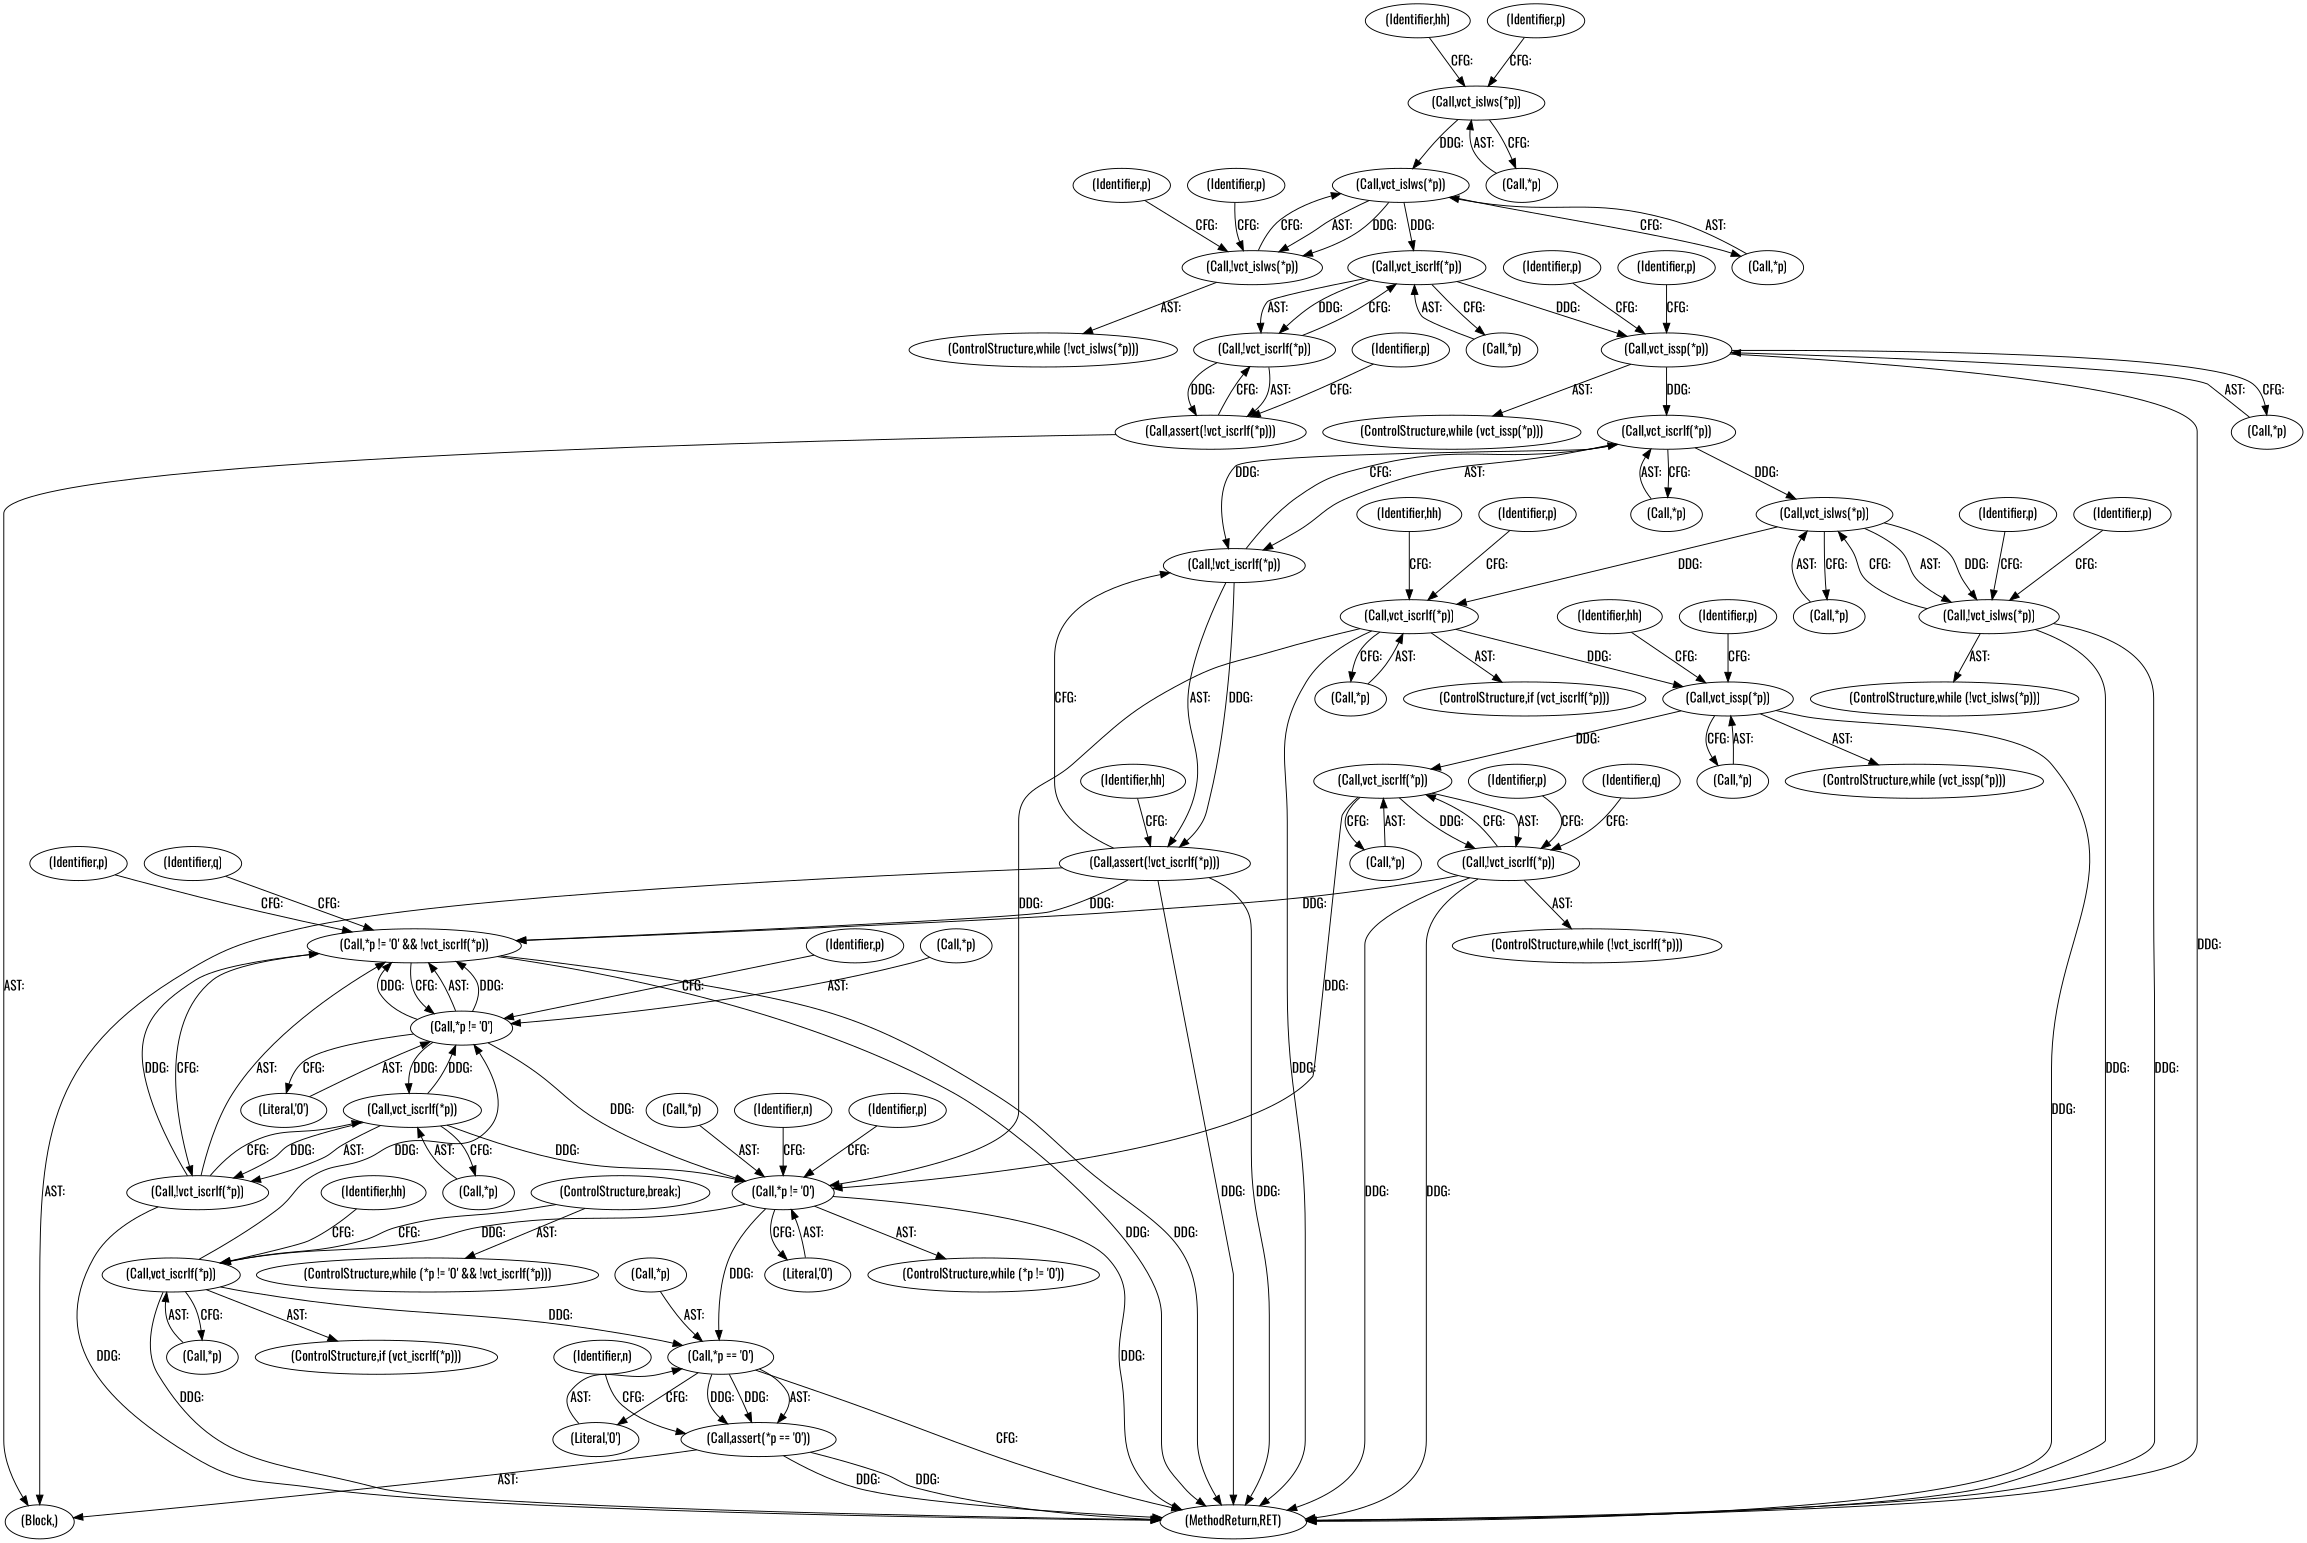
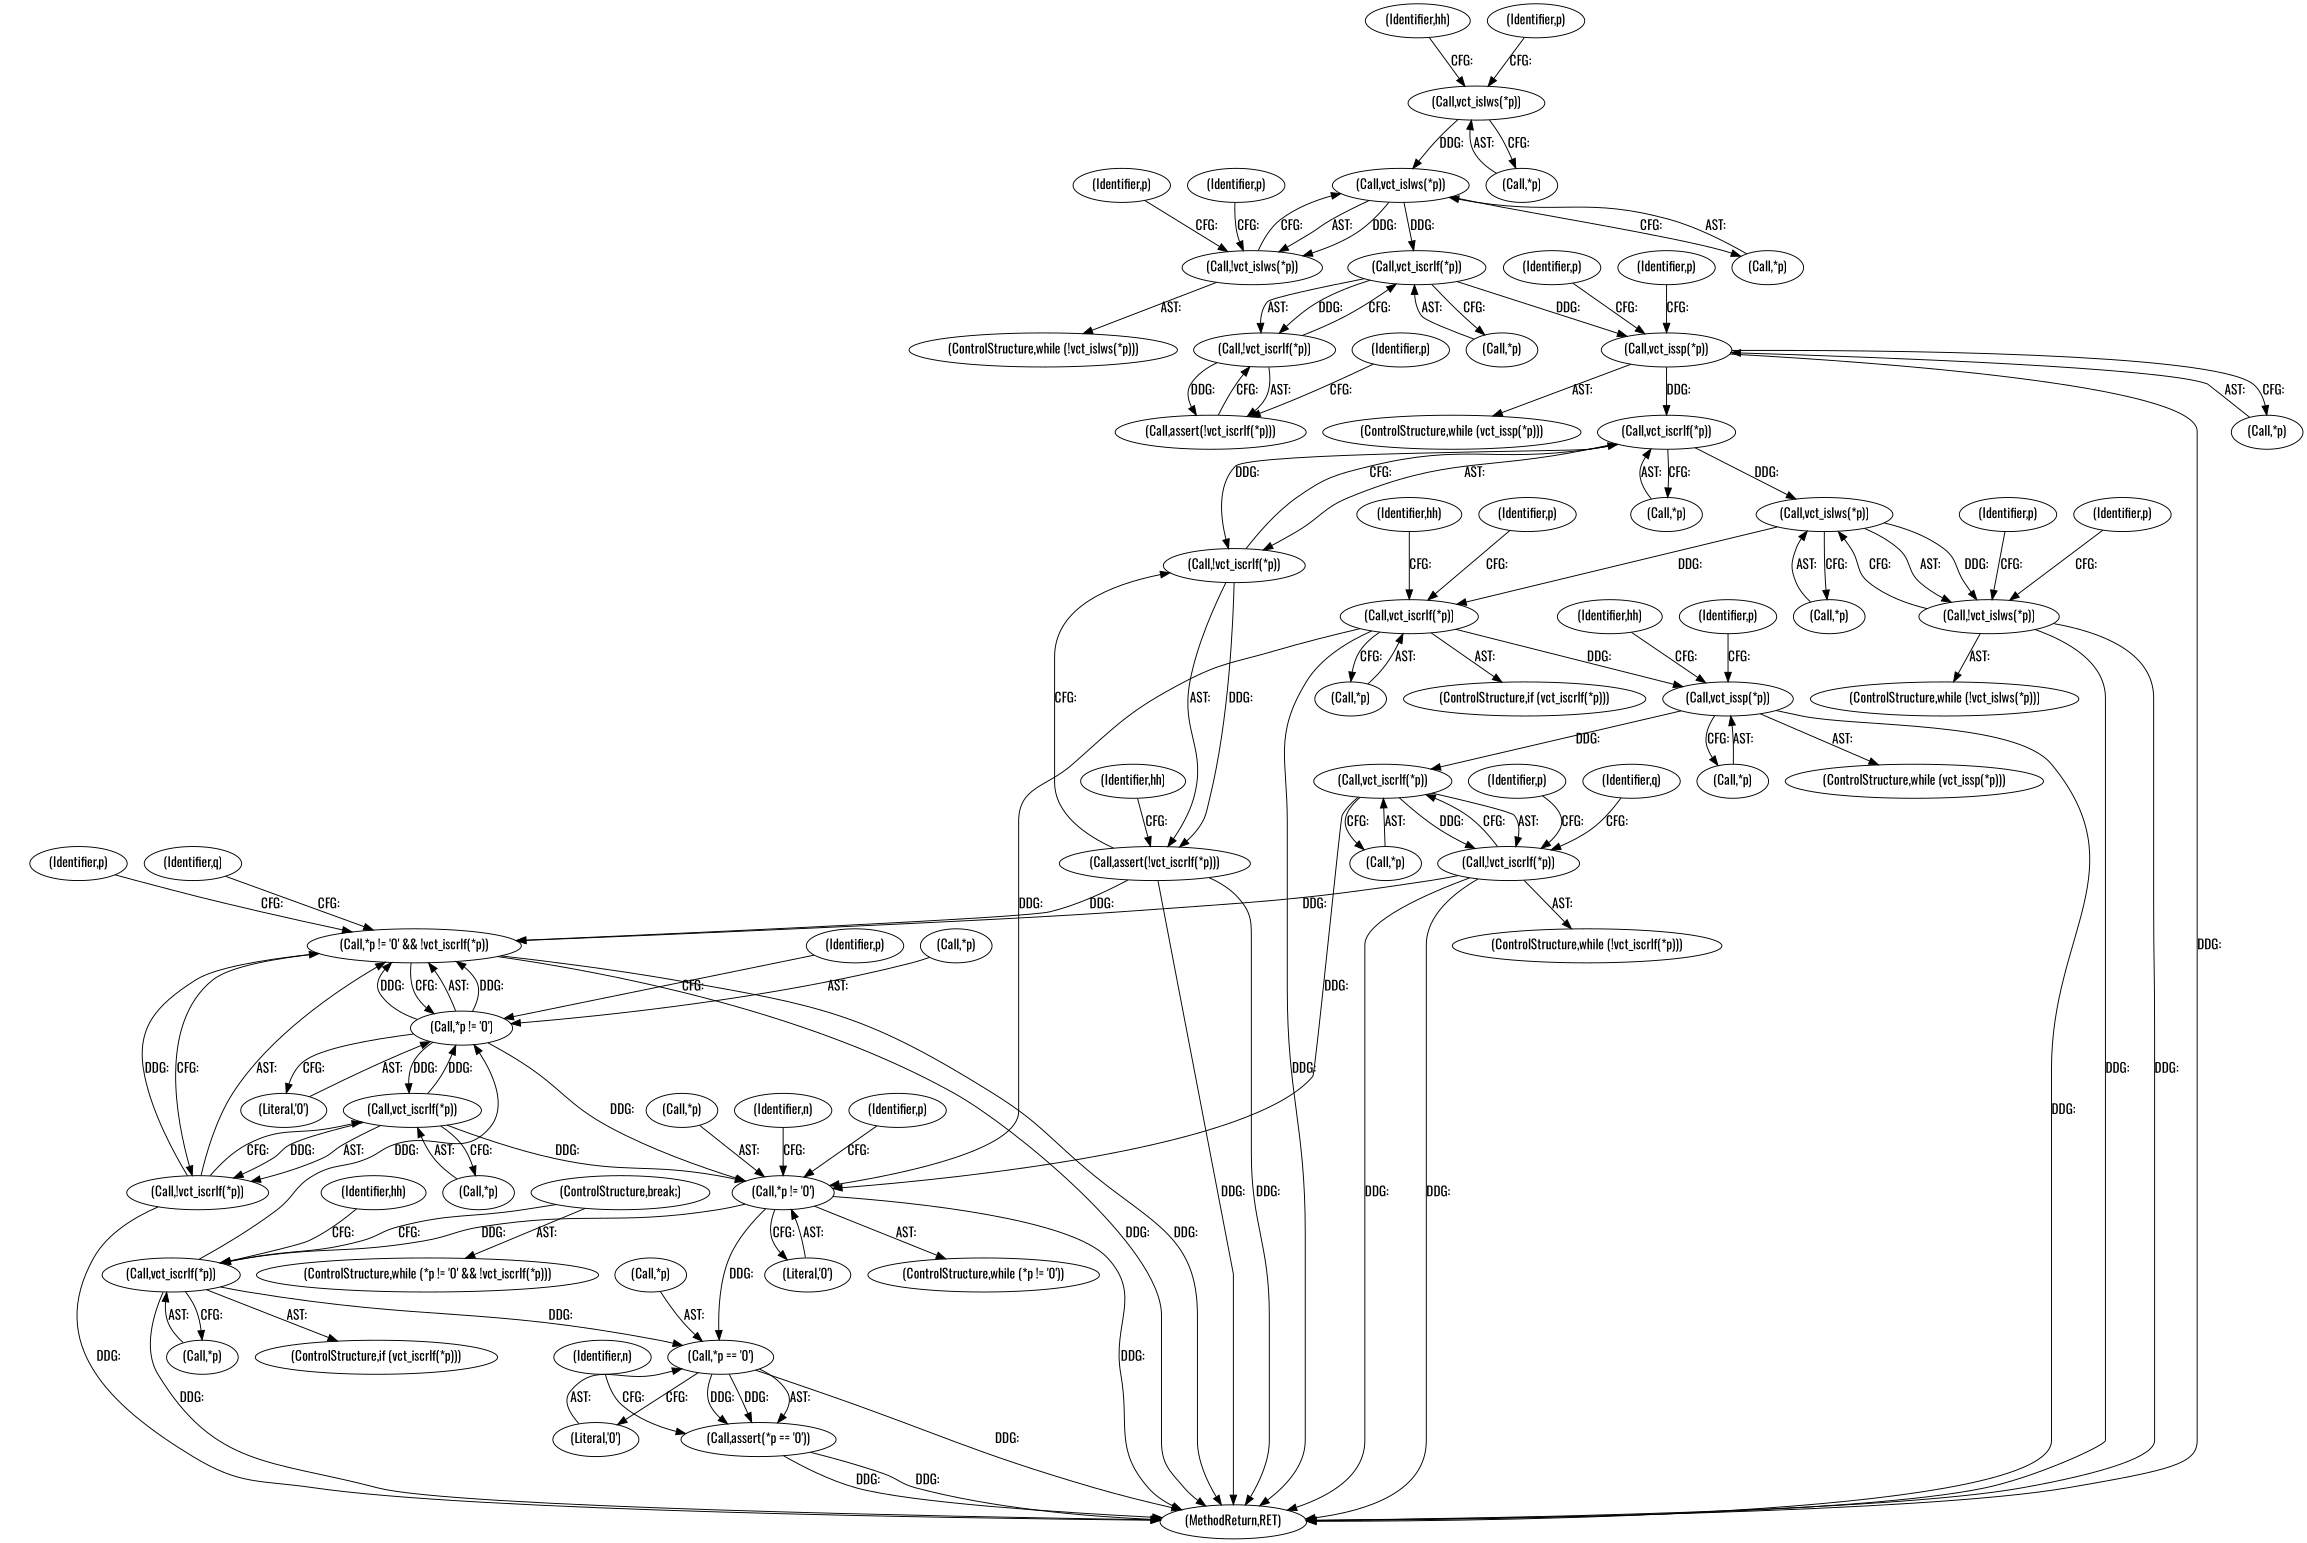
edge "(Call,*p == '0')" -> "(MethodReturn,RET)": label "CFG: " -> "DDG: "
node "(Block,)": removed
